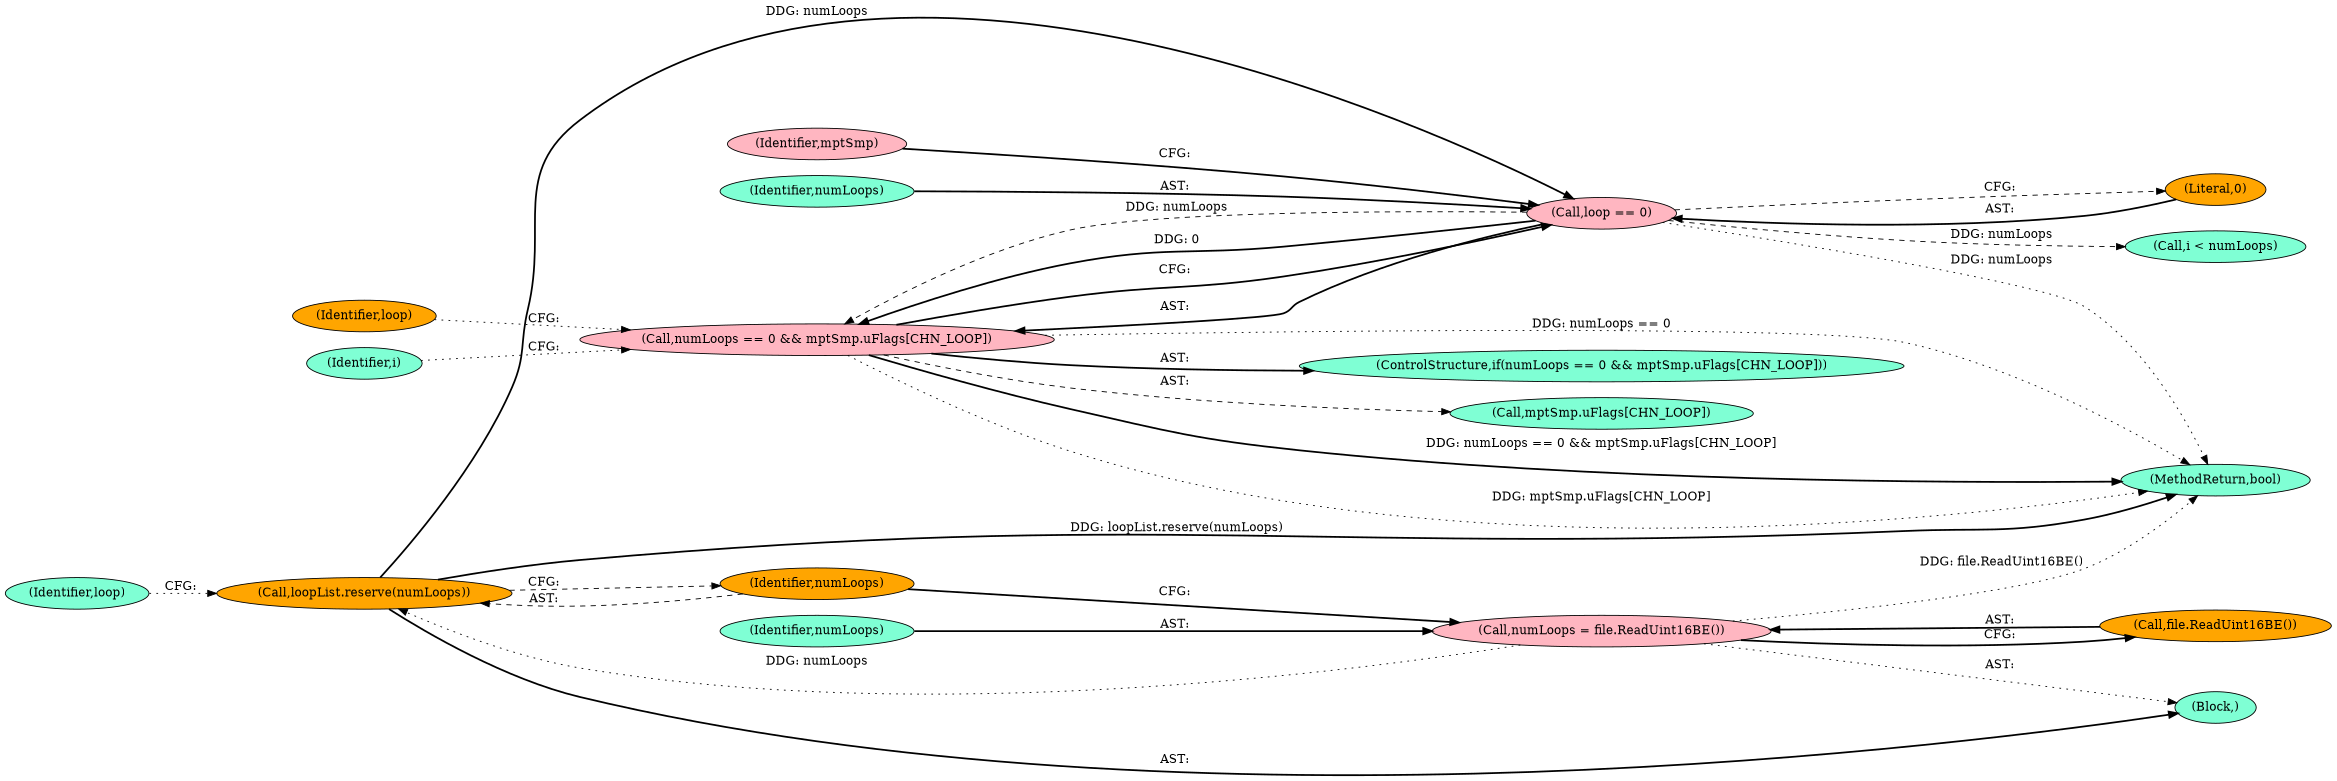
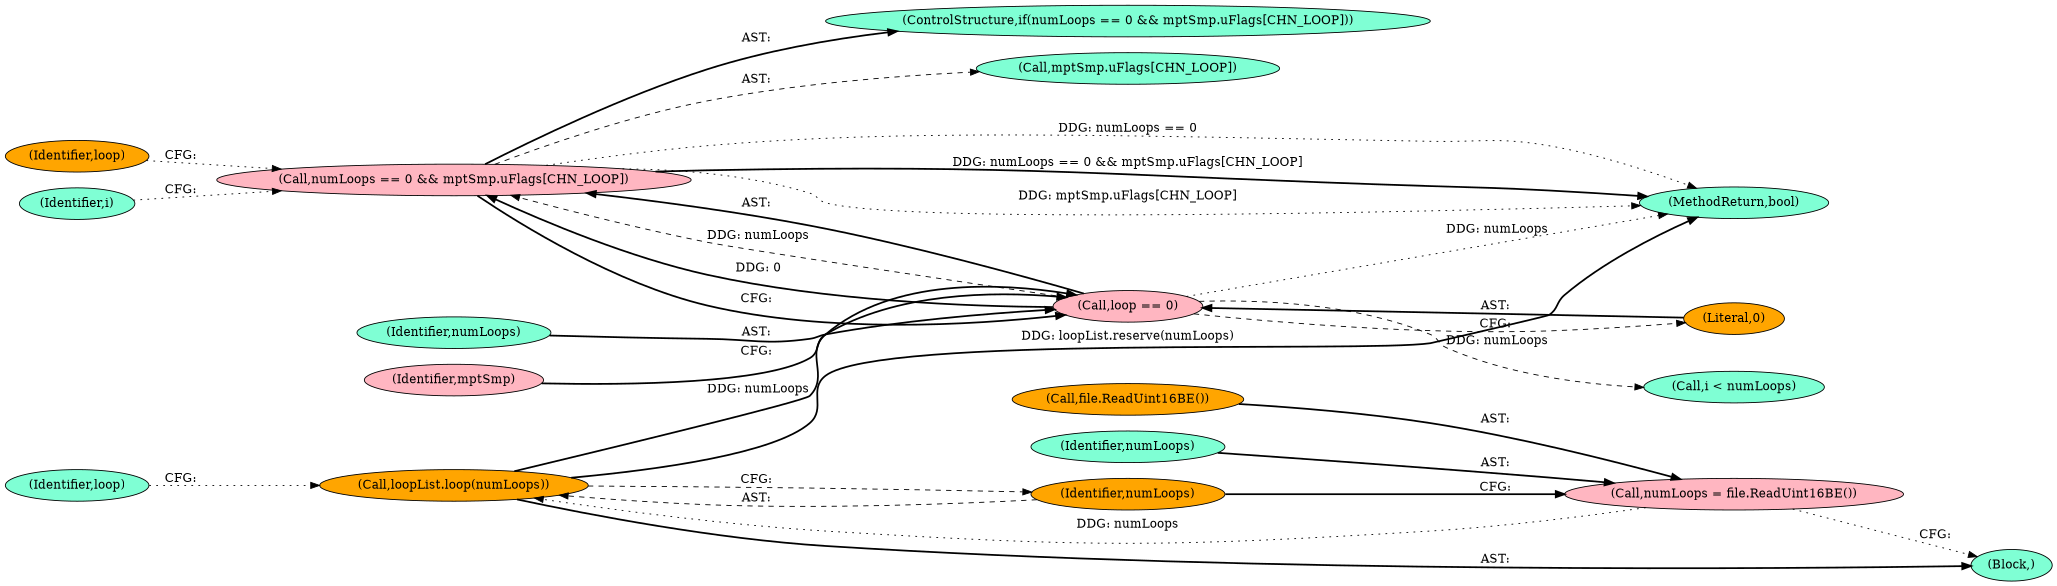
node "(Call,loopList.reserve(numLoops))": label "(Call,loopList.reserve(numLoops))" -> "(Call,loopList.loop(numLoops))"
edge "(Call,numLoops = file.ReadUint16BE())" -> "(MethodReturn,bool)": removed, label "DDG: file.ReadUint16BE()"
edge "(Call,numLoops = file.ReadUint16BE())" -> "(Call,file.ReadUint16BE())": removed, label "CFG:"
edge "(Call,numLoops = file.ReadUint16BE())" -> "(Block,)": label "AST: " -> "CFG: "
